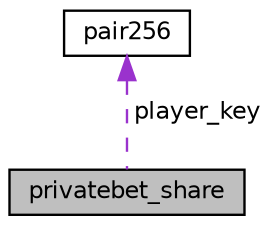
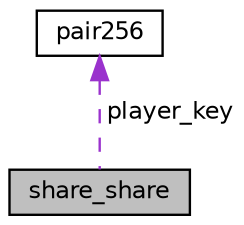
node "privatebet_share": label "privatebet_share" -> "share_share"
